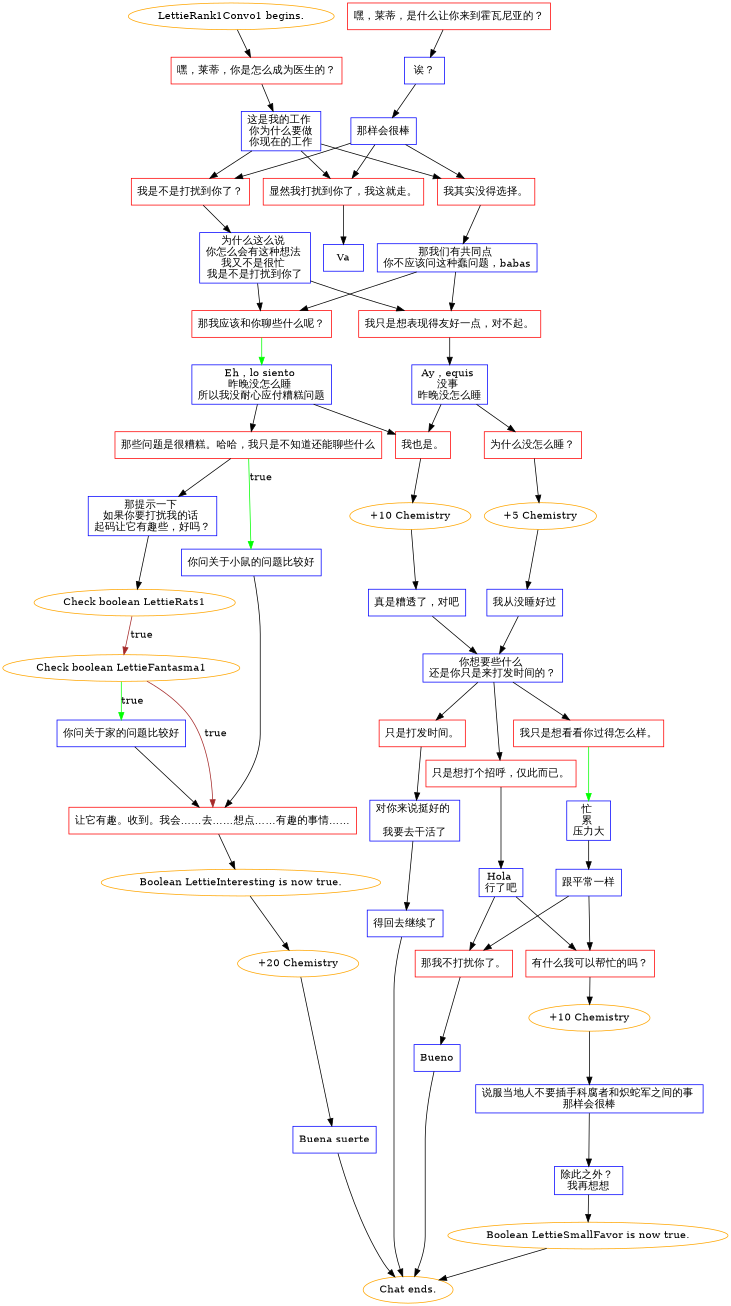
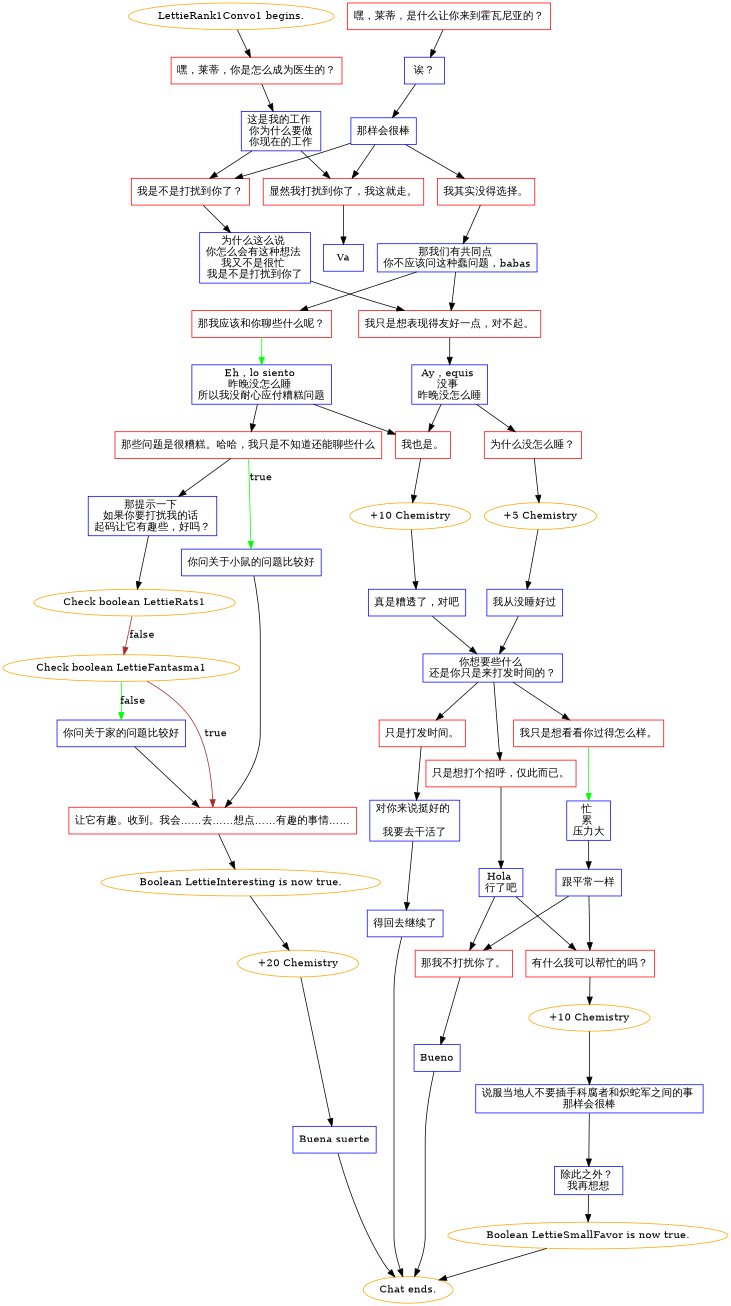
edge "这是我的工作 你为什么要做 你现在的工作" -> "我其实没得选择。": removed
edge "为什么这么说 你怎么会有这种想法 我又不是很忙 我是不是打扰到你了" -> "那我应该和你聊些什么呢？": removed
edge "Check boolean LettieRats1" -> "Check boolean LettieFantasma1": label "true" -> "false"
edge "Check boolean LettieFantasma1" -> "你问关于家的问题比较好": label "true" -> "false"
